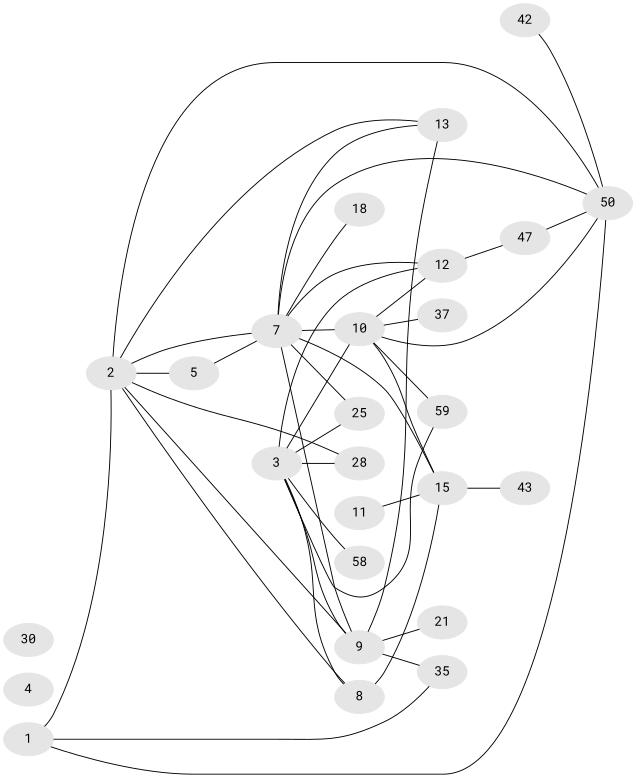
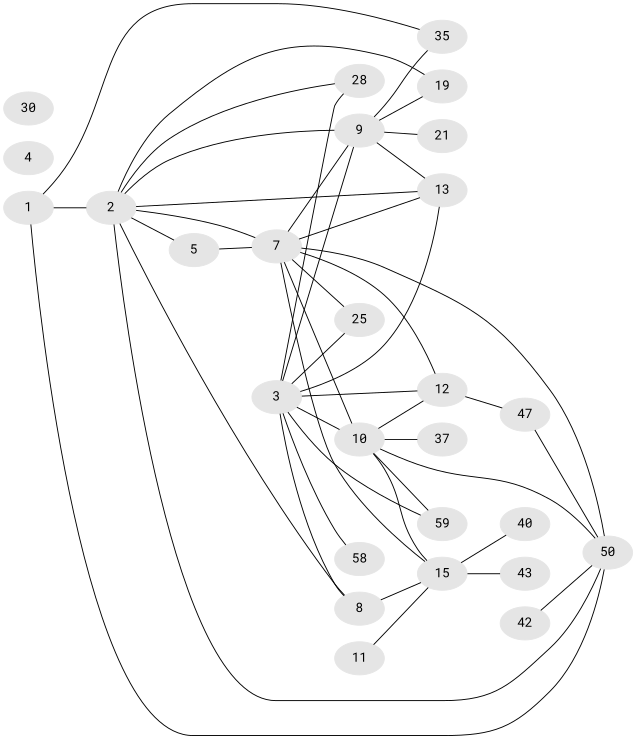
node "19": added
node "18": removed
edge "13" -- "3": added
node "40": added
